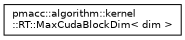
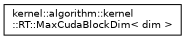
node "pmacc::algorithm::kernel ::RT::MaxCudaBlockDim< dim >": label "pmacc::algorithm::kernel ::RT::MaxCudaBlockDim< dim >" -> "kernel::algorithm::kernel ::RT::MaxCudaBlockDim< dim >"
